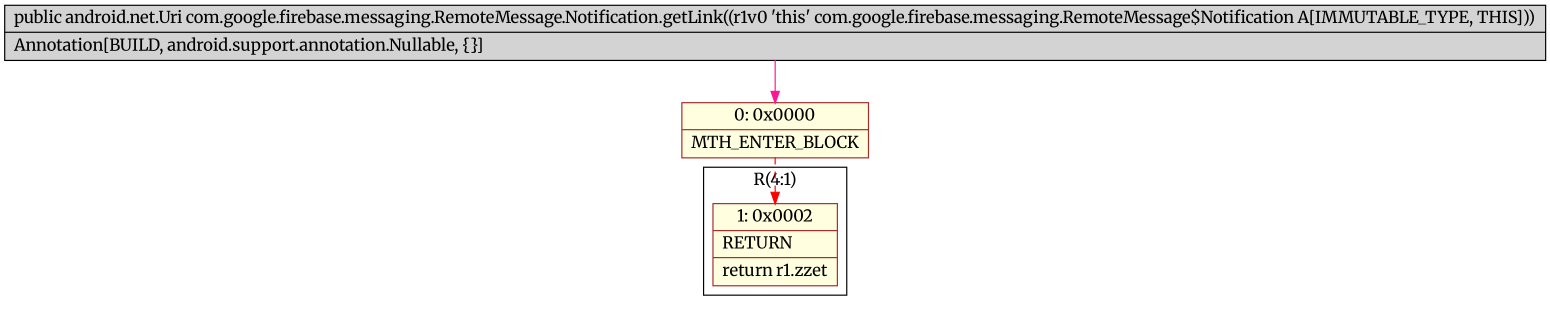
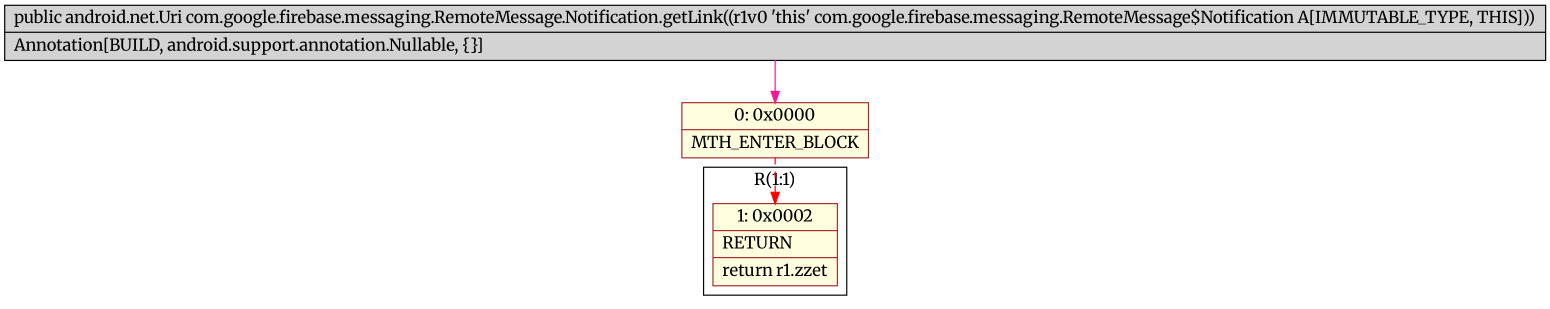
cluster "R(4:1)": label "R(4:1)" -> "R(1:1)"
